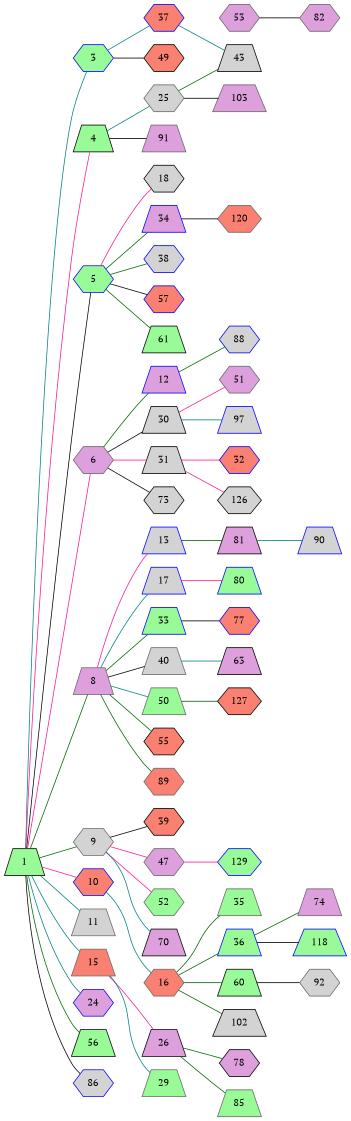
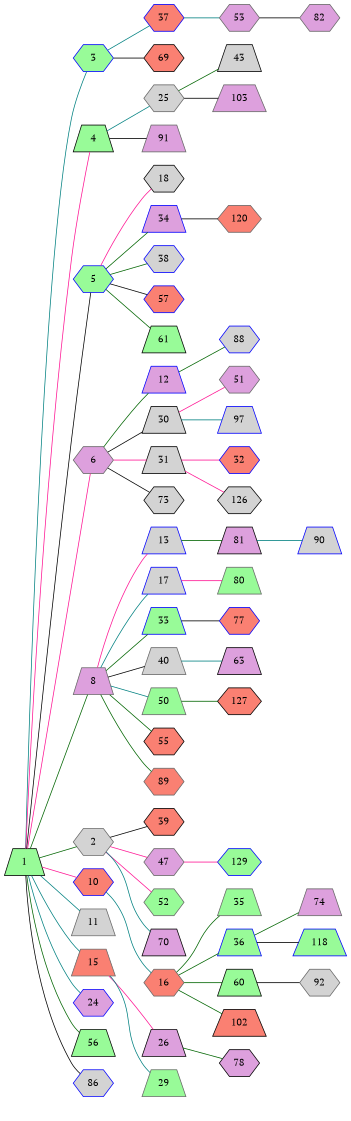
edge "37" -- "43": now "37" -- "53"
node "49": label "49" -> "69"
node "80": color blue -> gray40
node "9": label "9" -> "2"
node "102": fillcolor lightgrey -> salmon
node "85": removed
